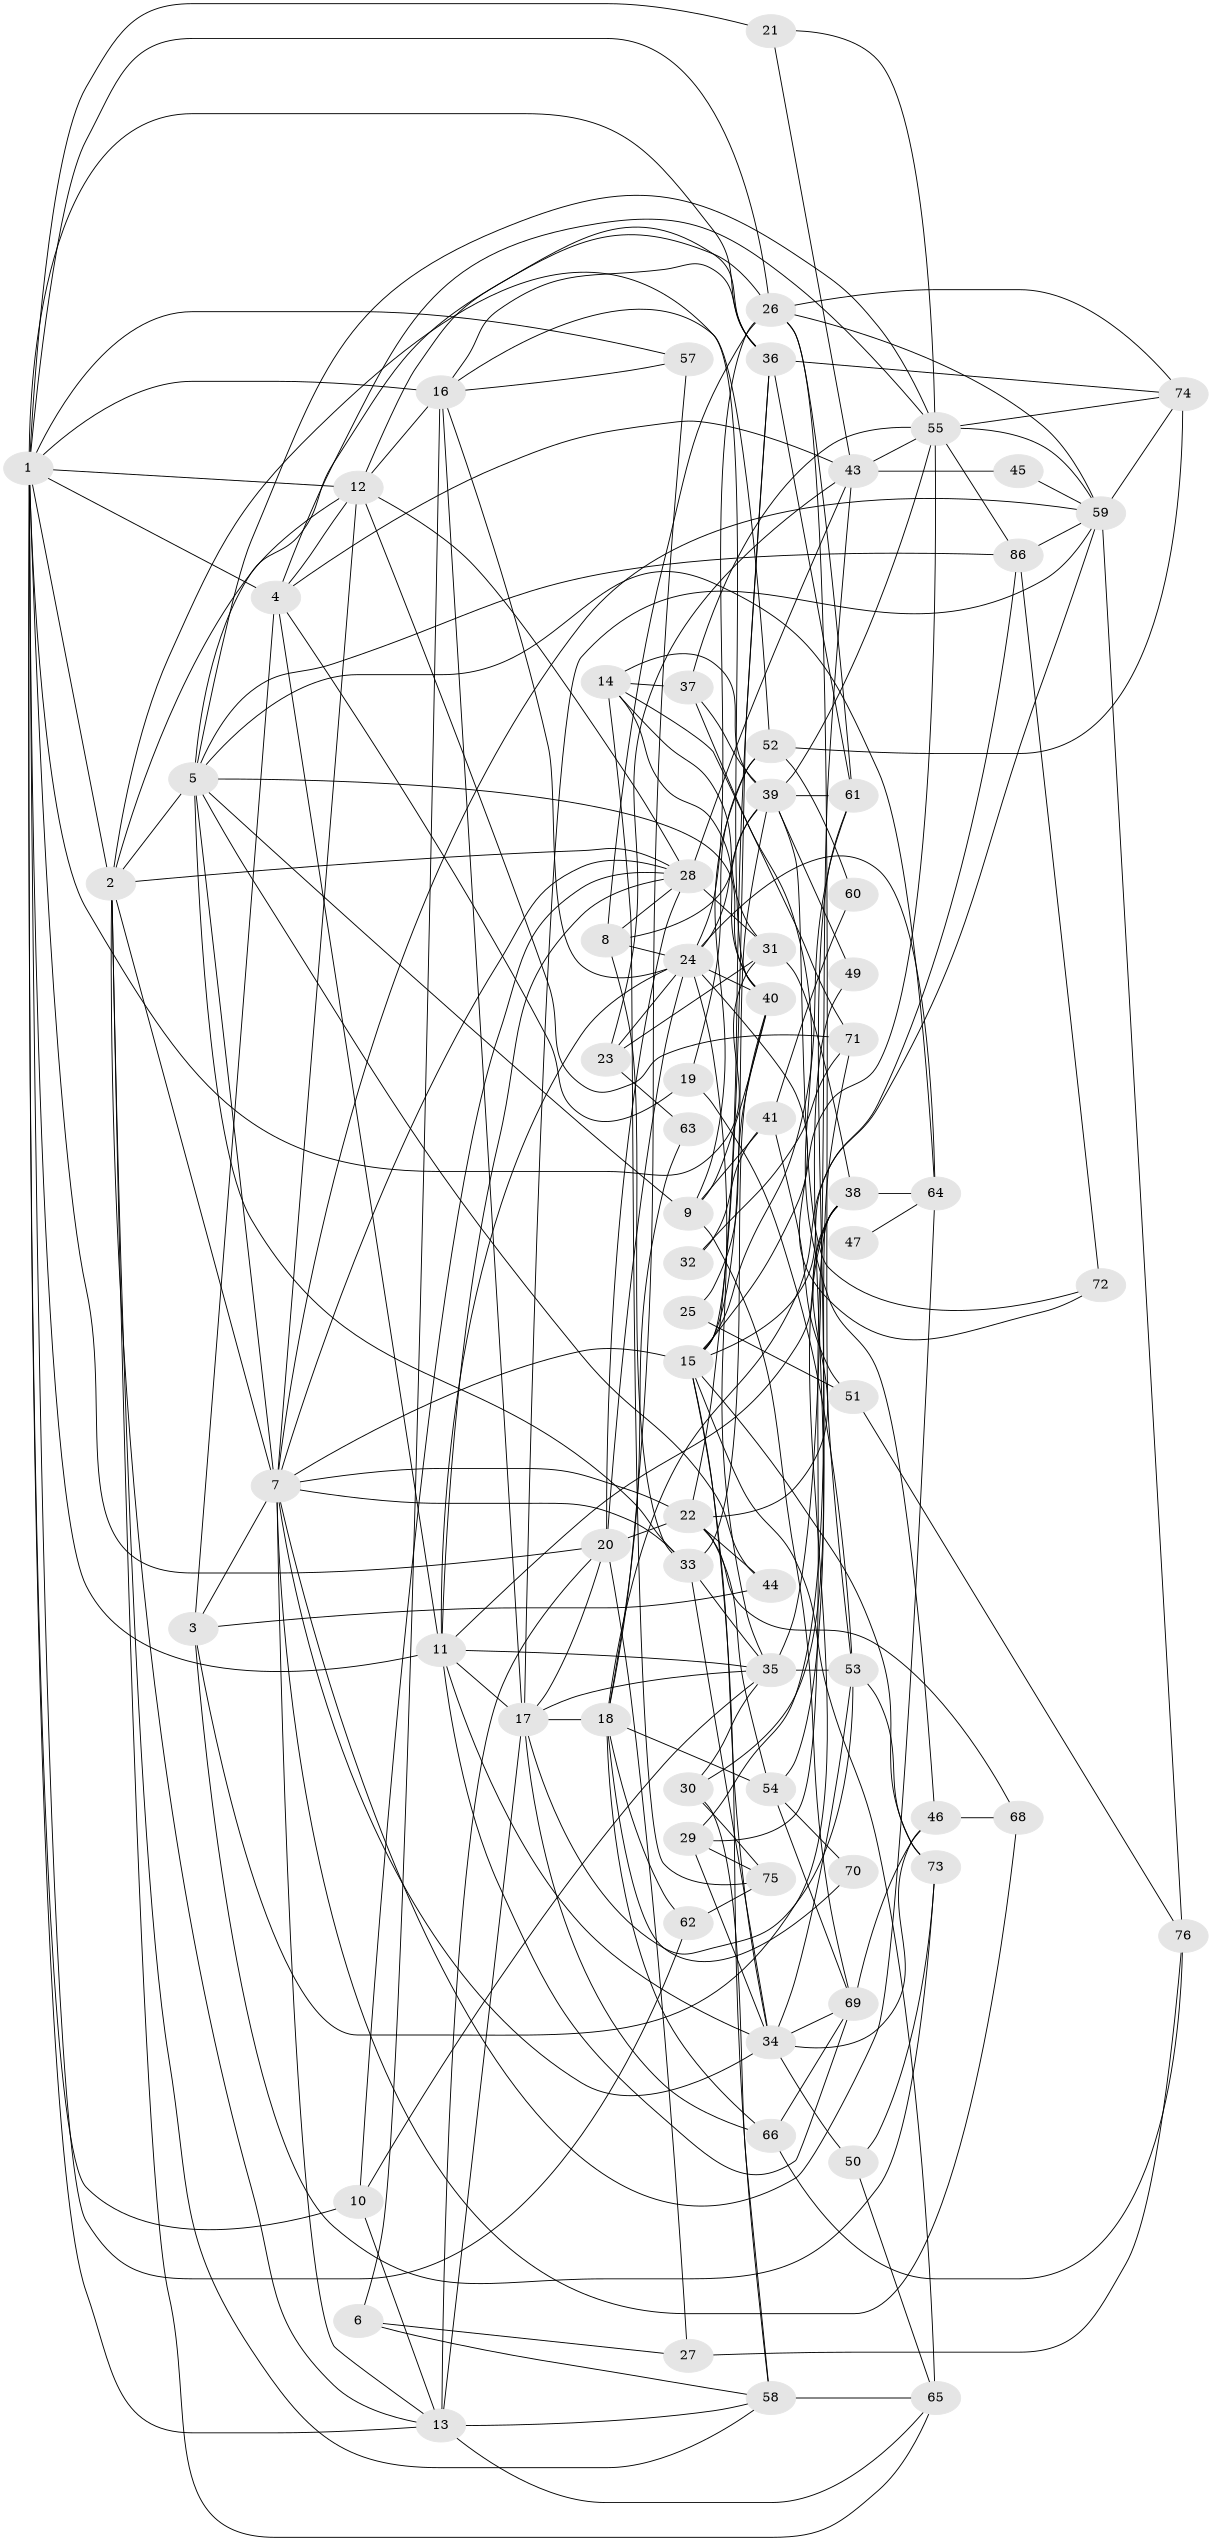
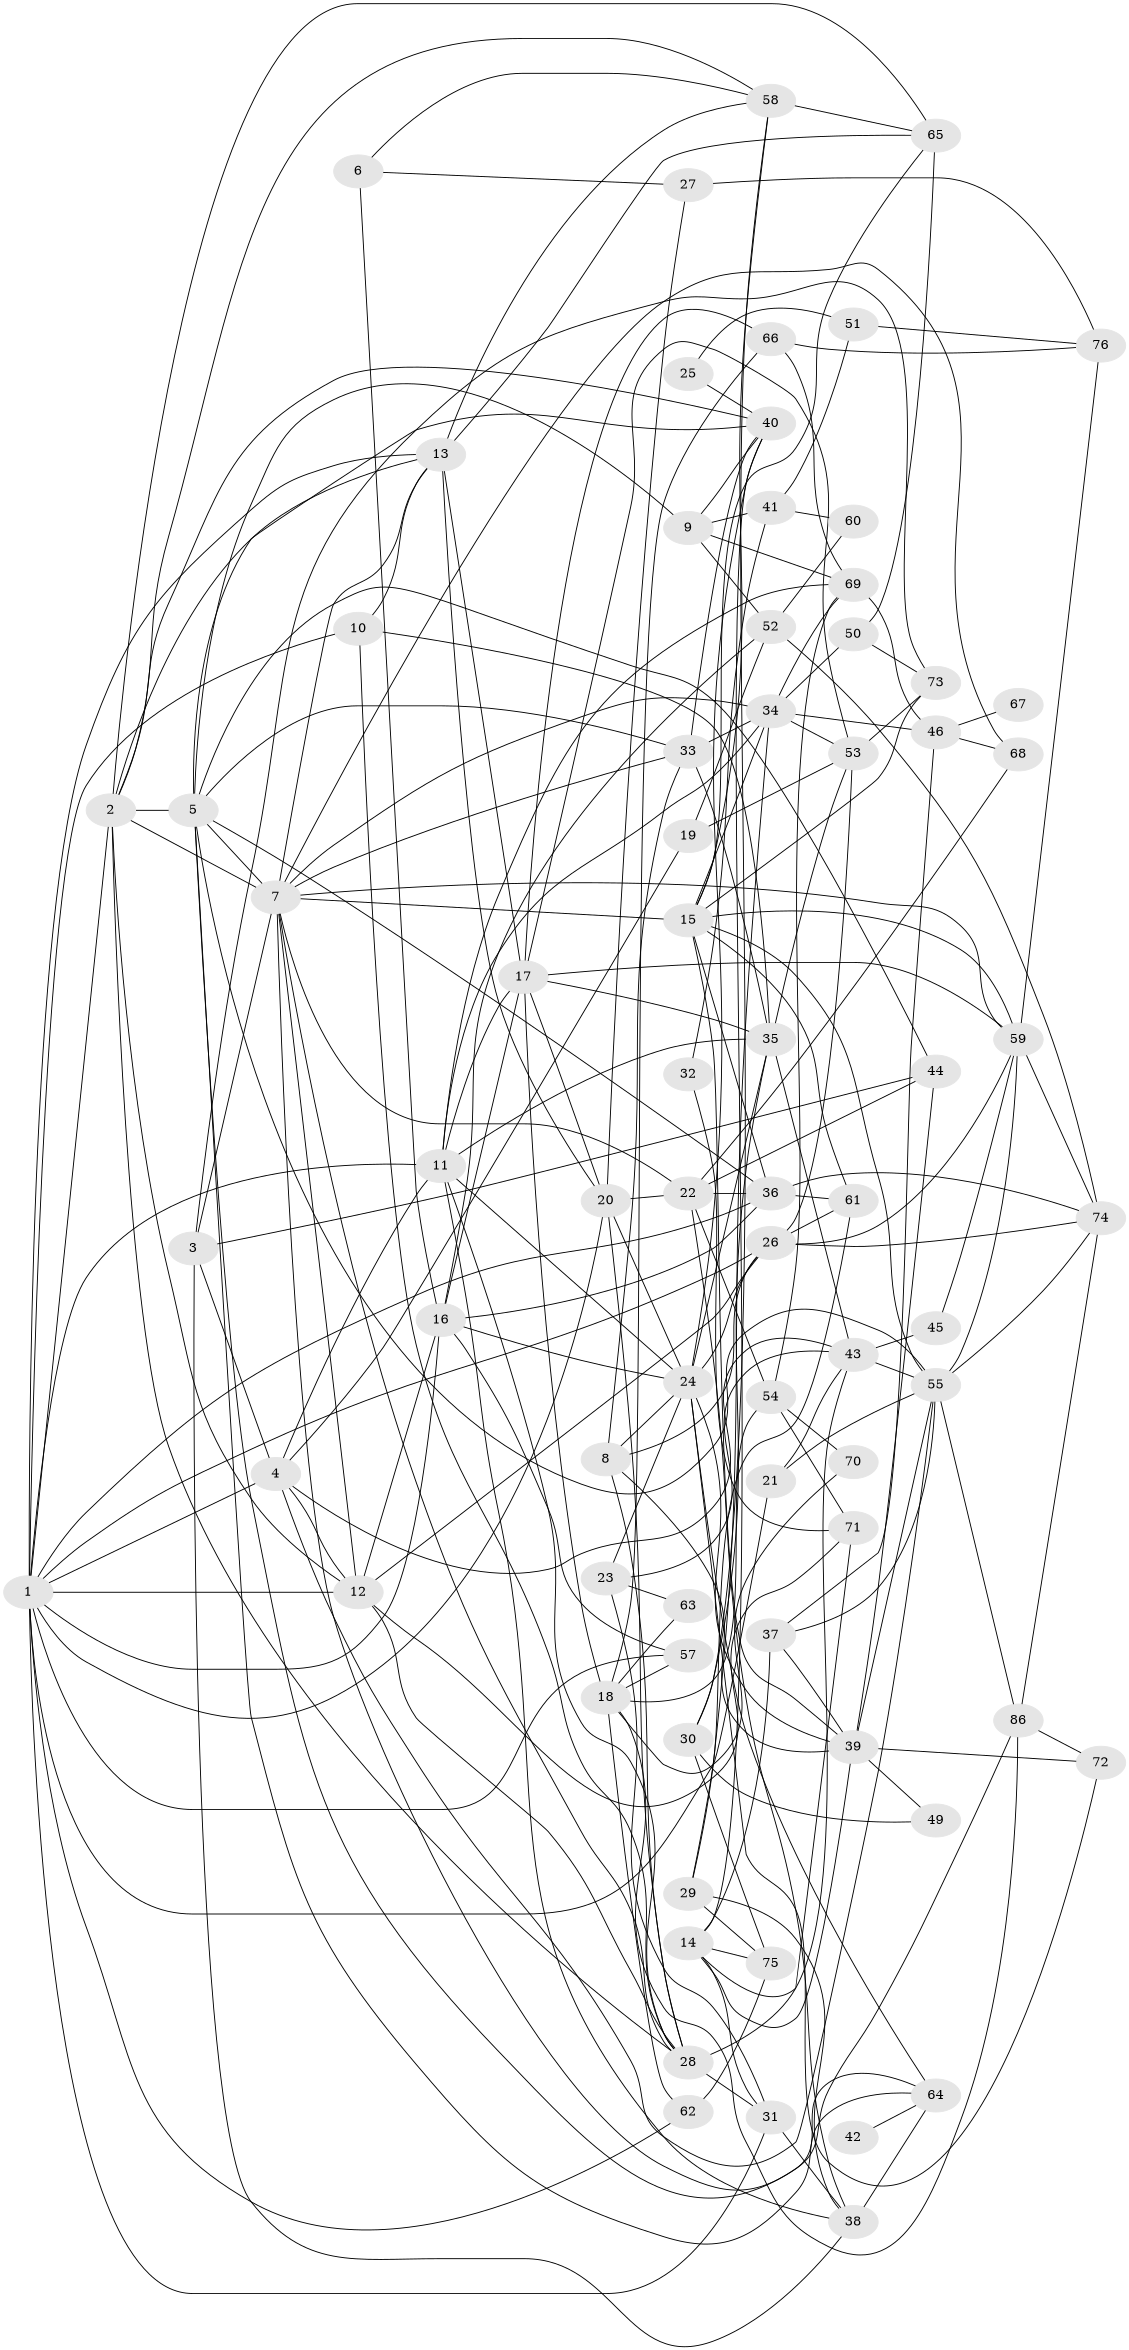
edge "59" -- "86": now "74" -- "86"
node "67": added
edge "39" -- "61": now "39" -- "44"
node "47": label "47" -> "42"
